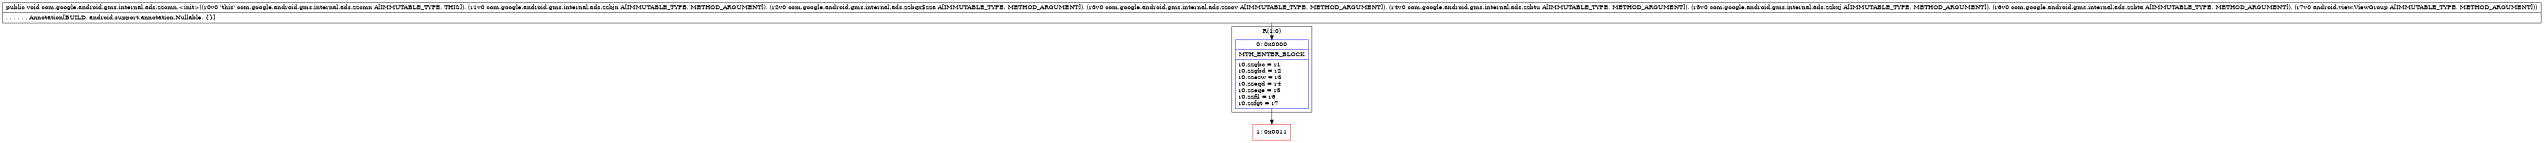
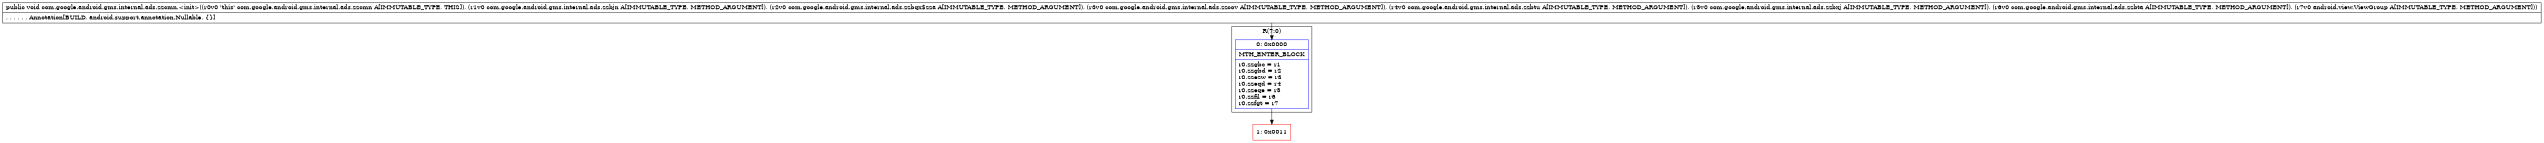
cluster "R(1:0)": label "R(1:0)" -> "R(7:0)"
